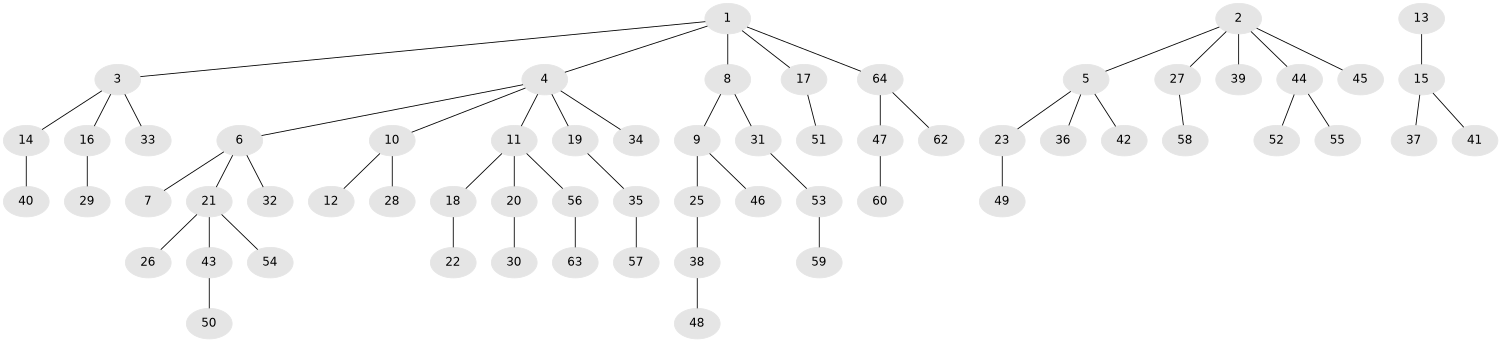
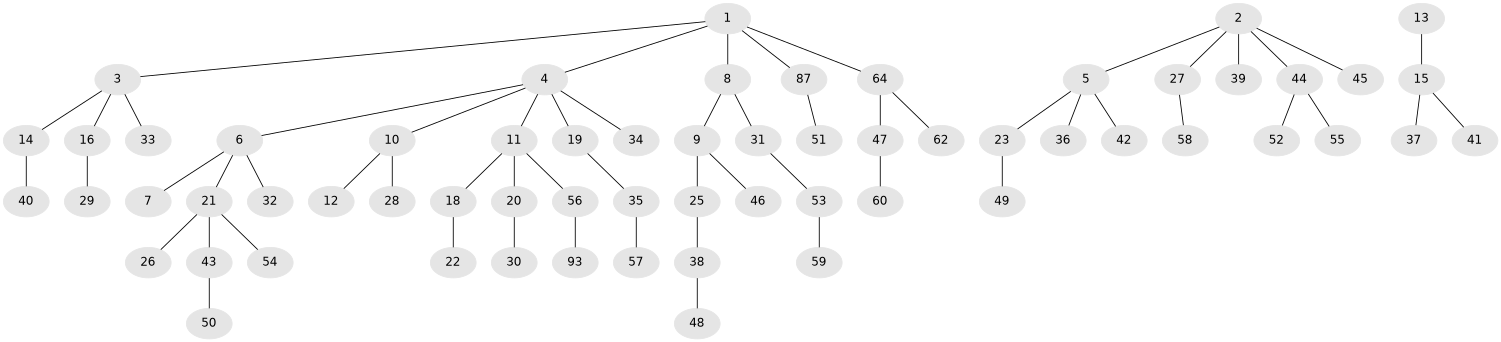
node "17": label "17" -> "87"
node "63": label "63" -> "93"
